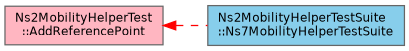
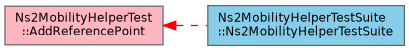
node "Ns2MobilityHelperTestSuite ::Ns7MobilityHelperTestSuite": label "Ns2MobilityHelperTestSuite ::Ns7MobilityHelperTestSuite" -> "Ns2MobilityHelperTestSuite ::Ns2MobilityHelperTestSuite"
